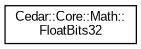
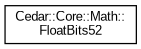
node "Cedar::Core::Math:: FloatBits32": label "Cedar::Core::Math:: FloatBits32" -> "Cedar::Core::Math:: FloatBits52"
